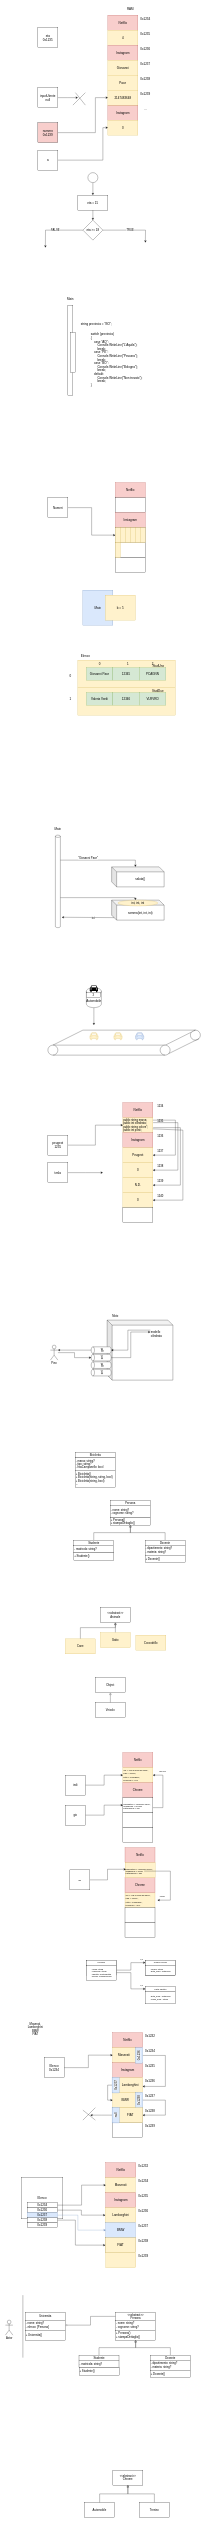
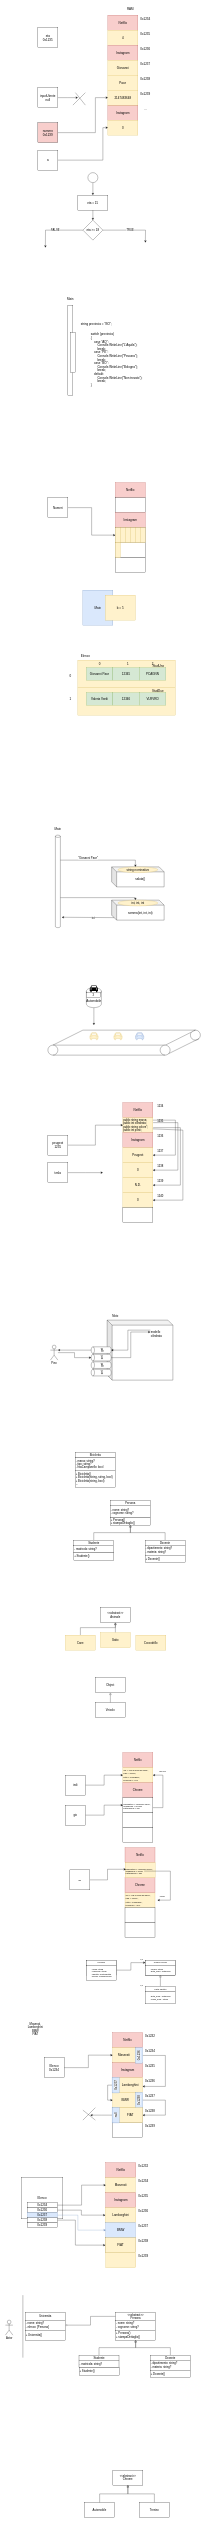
node "string nominativo": added
node "Cane": moved (80, 1646) -> (80, 1643)
edge "Carta Identita" -> "- codice: string - data_scad : DateTime": added
edge "- nome: string - cognome: string - identita: CartaIdentita - fiscale: CodiceFiscale" -> "Carta Identita": removed
